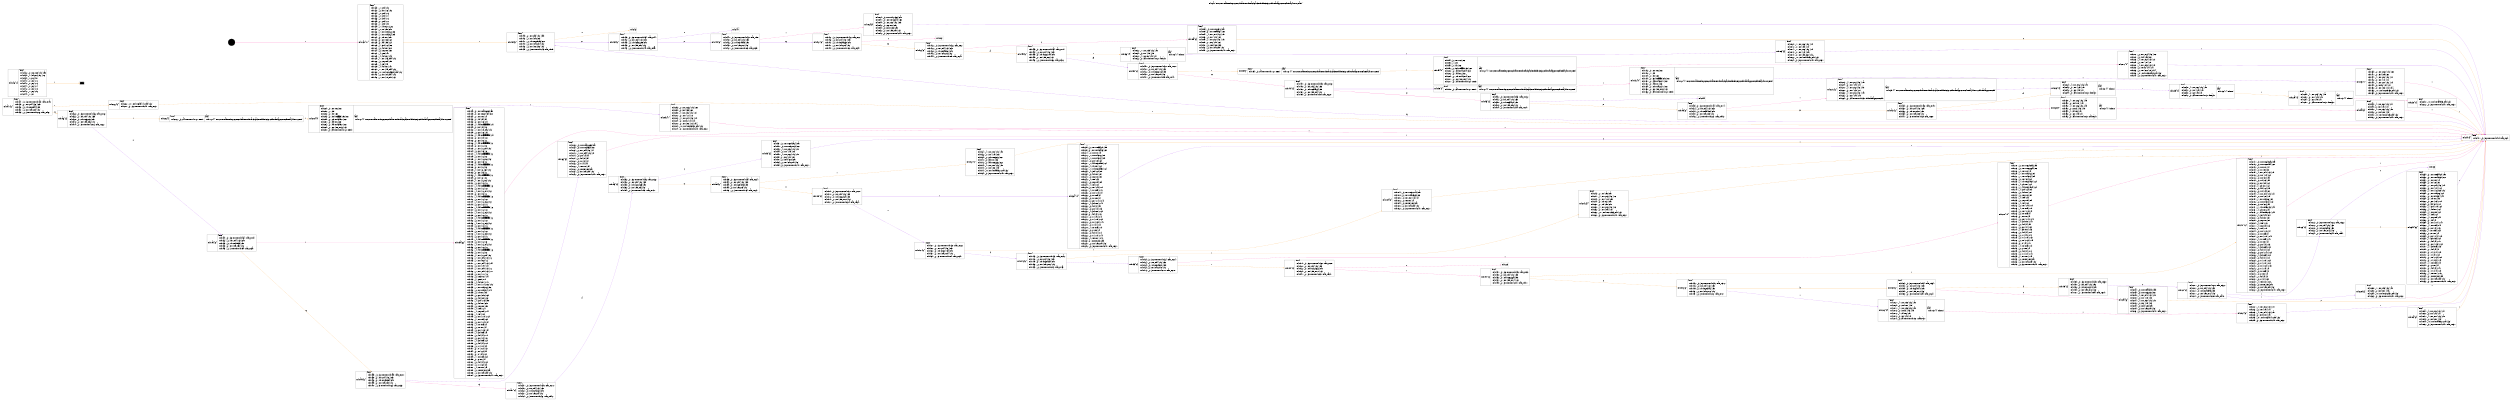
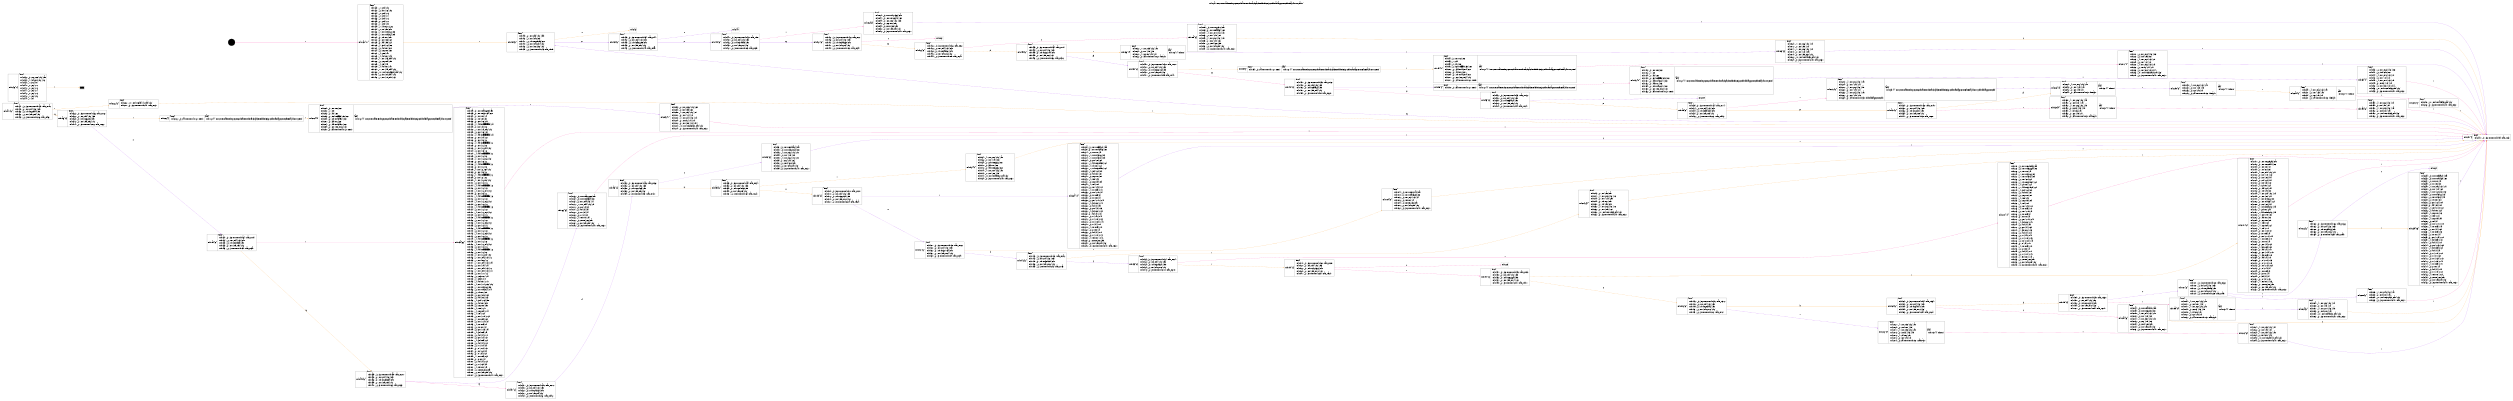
node "0x401ead [29]": added
